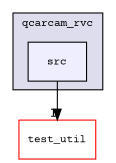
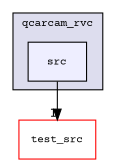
node "test_util": label "test_util" -> "test_src"
